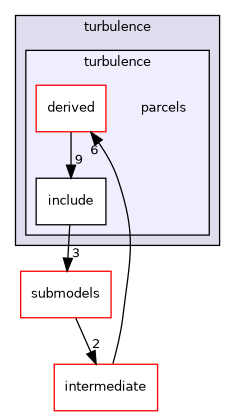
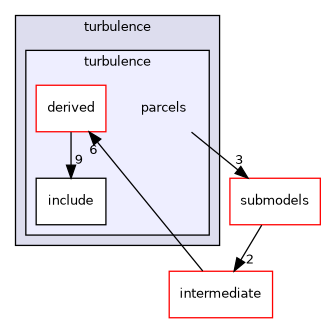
edge "include" -> "submodels": now "parcels" -> "submodels"
